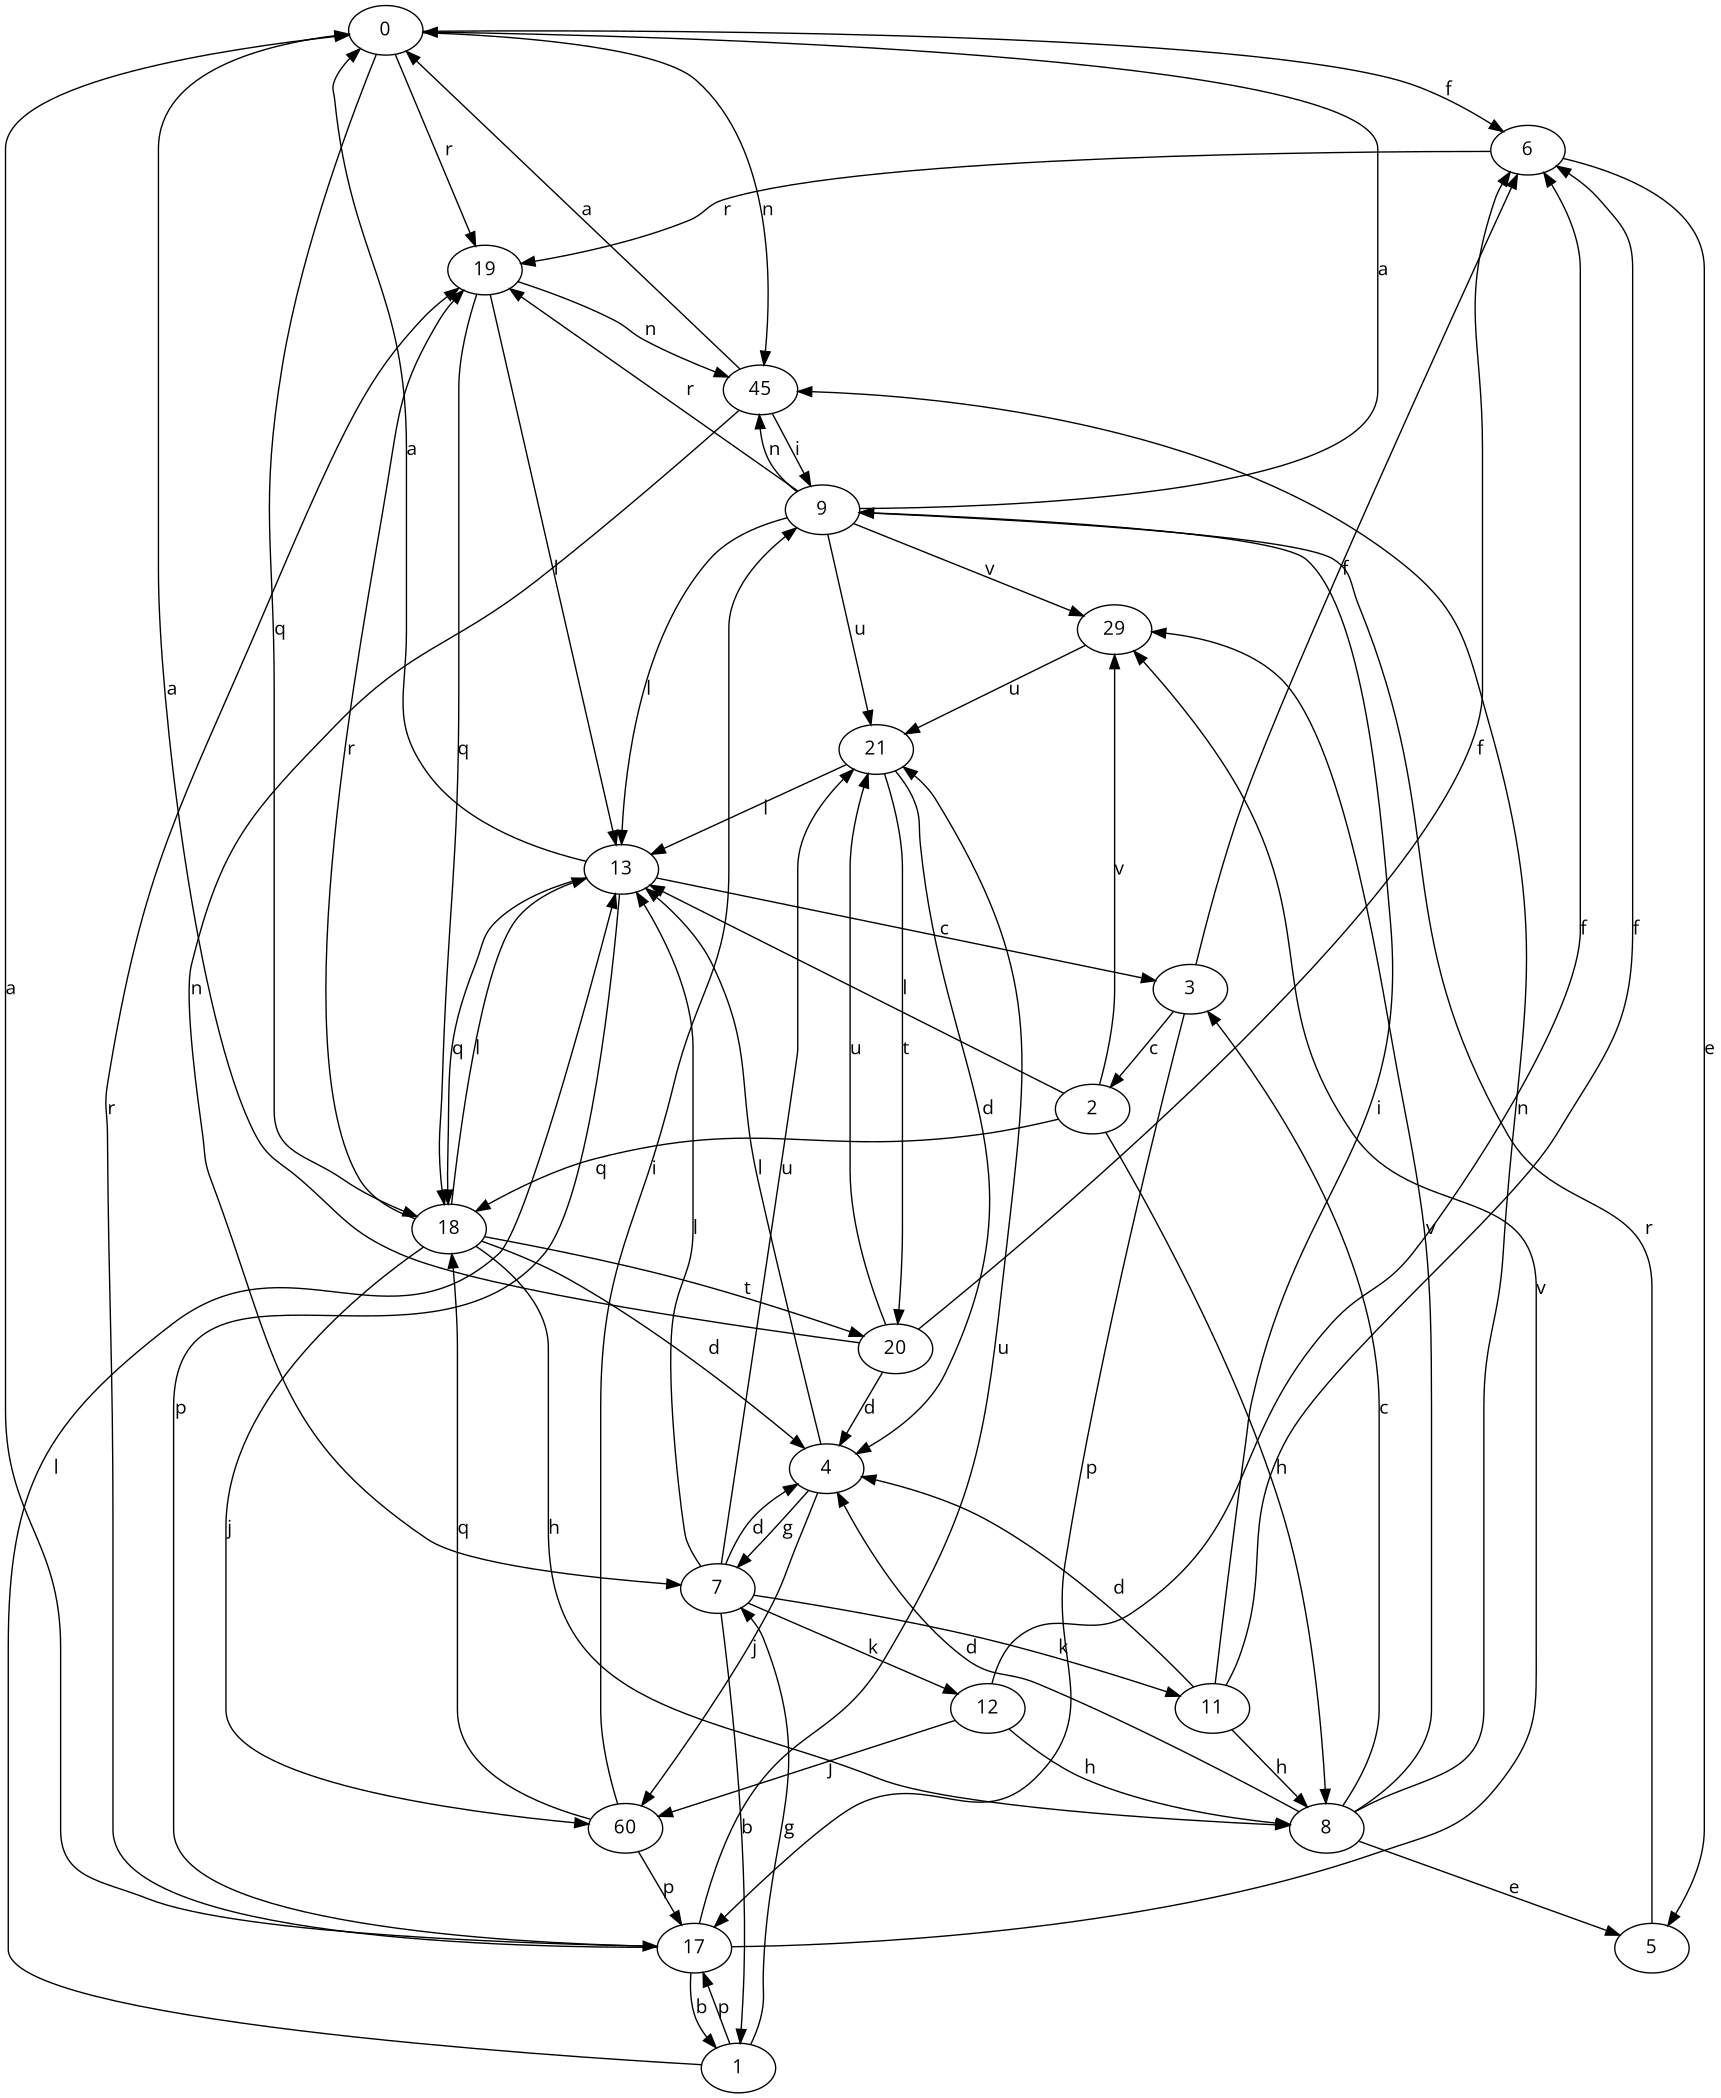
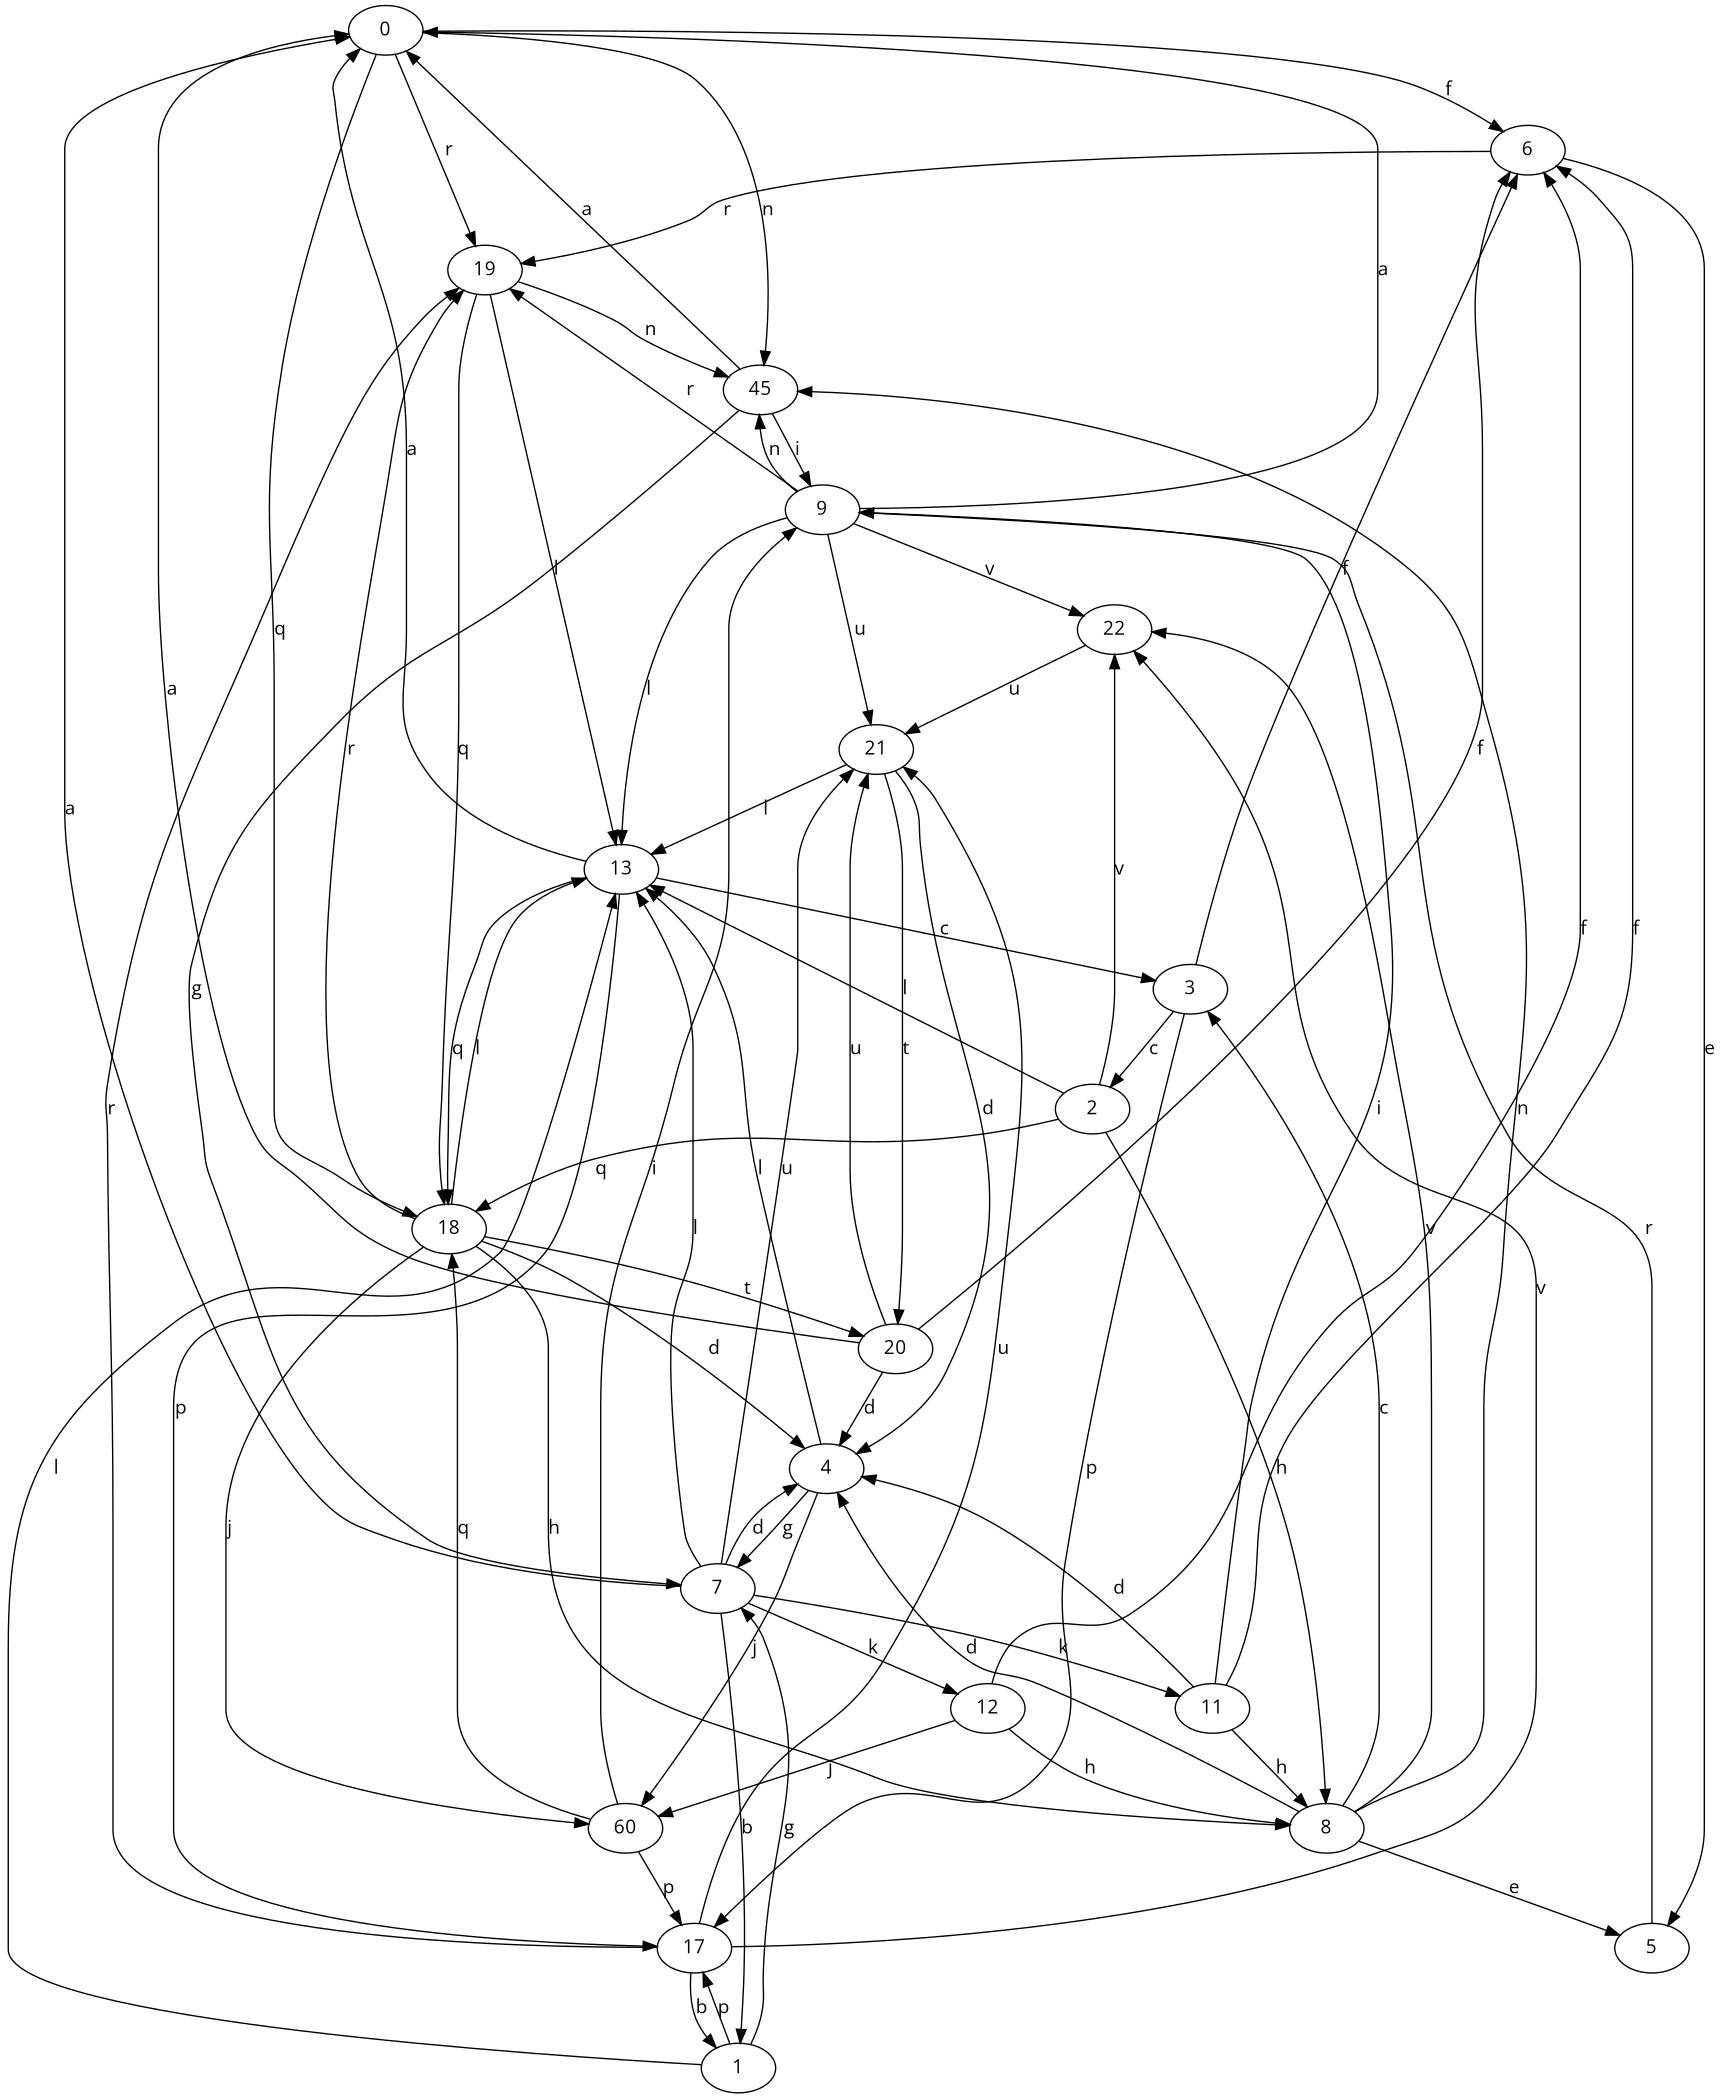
node "29": label "29" -> "22"
edge "45" -> "7": label "n" -> "g"
edge "17" -> "0": now "7" -> "0"
